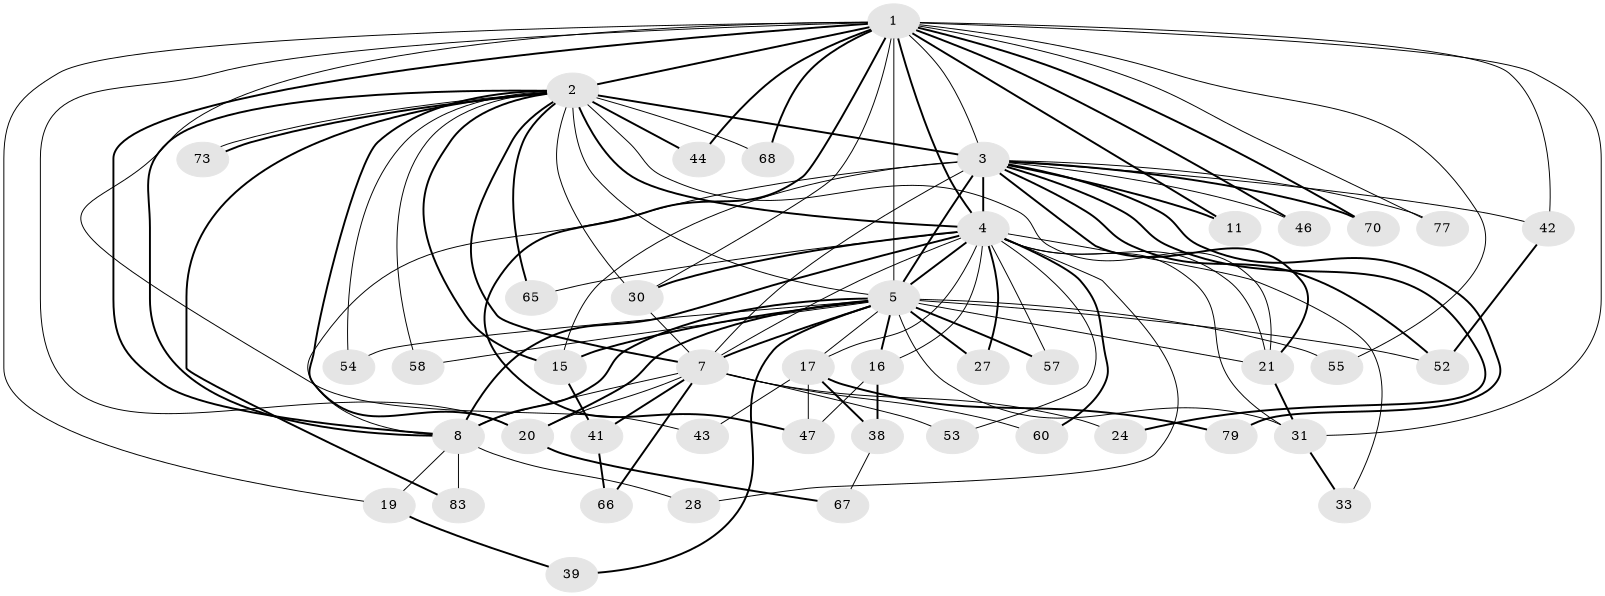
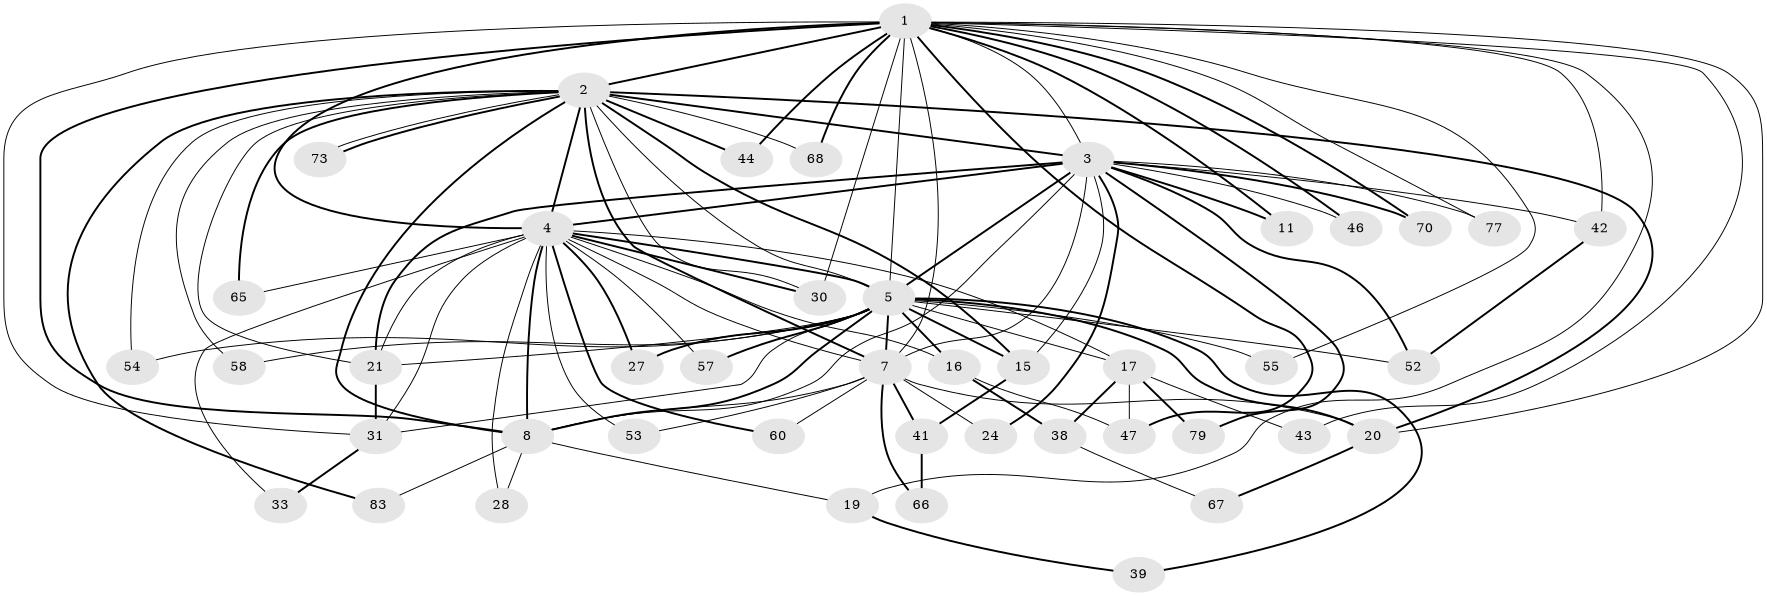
edge "30" -- "7": now "1" -- "7"
